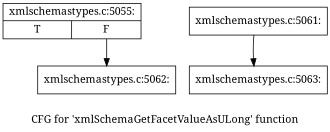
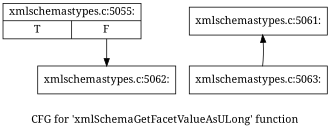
edge "xmlschemastypes.c:5061:" -> "xmlschemastypes.c:5063:": reversed
